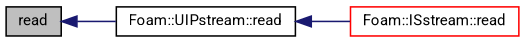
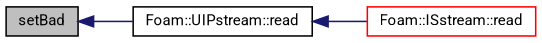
node "read": label "read" -> "setBad"
